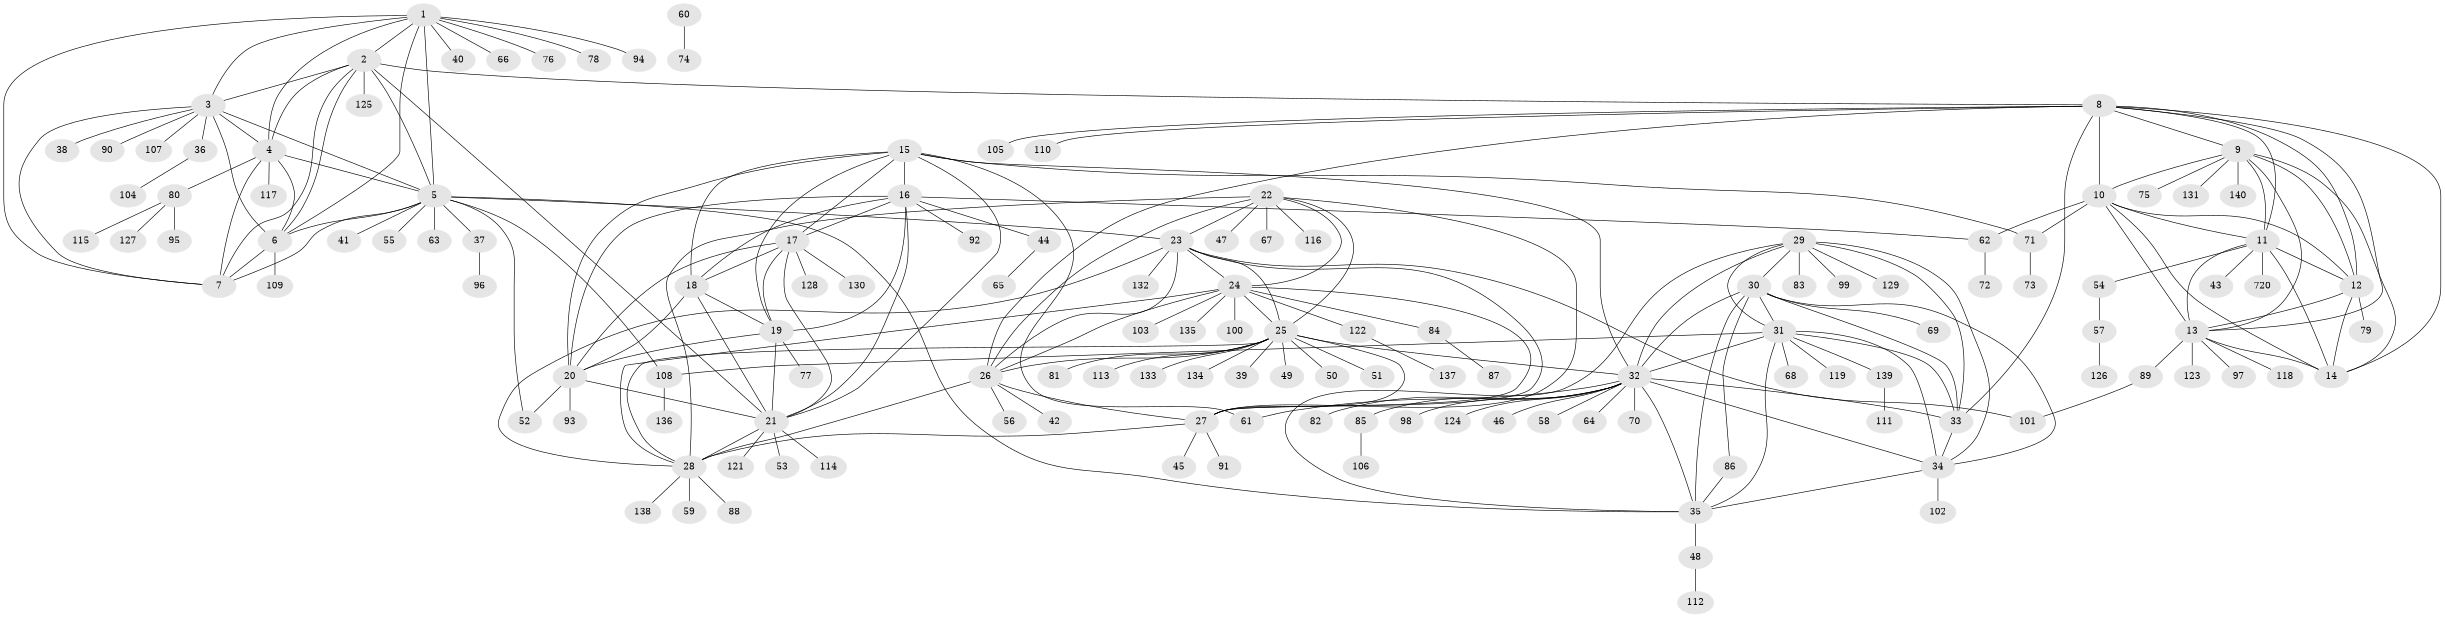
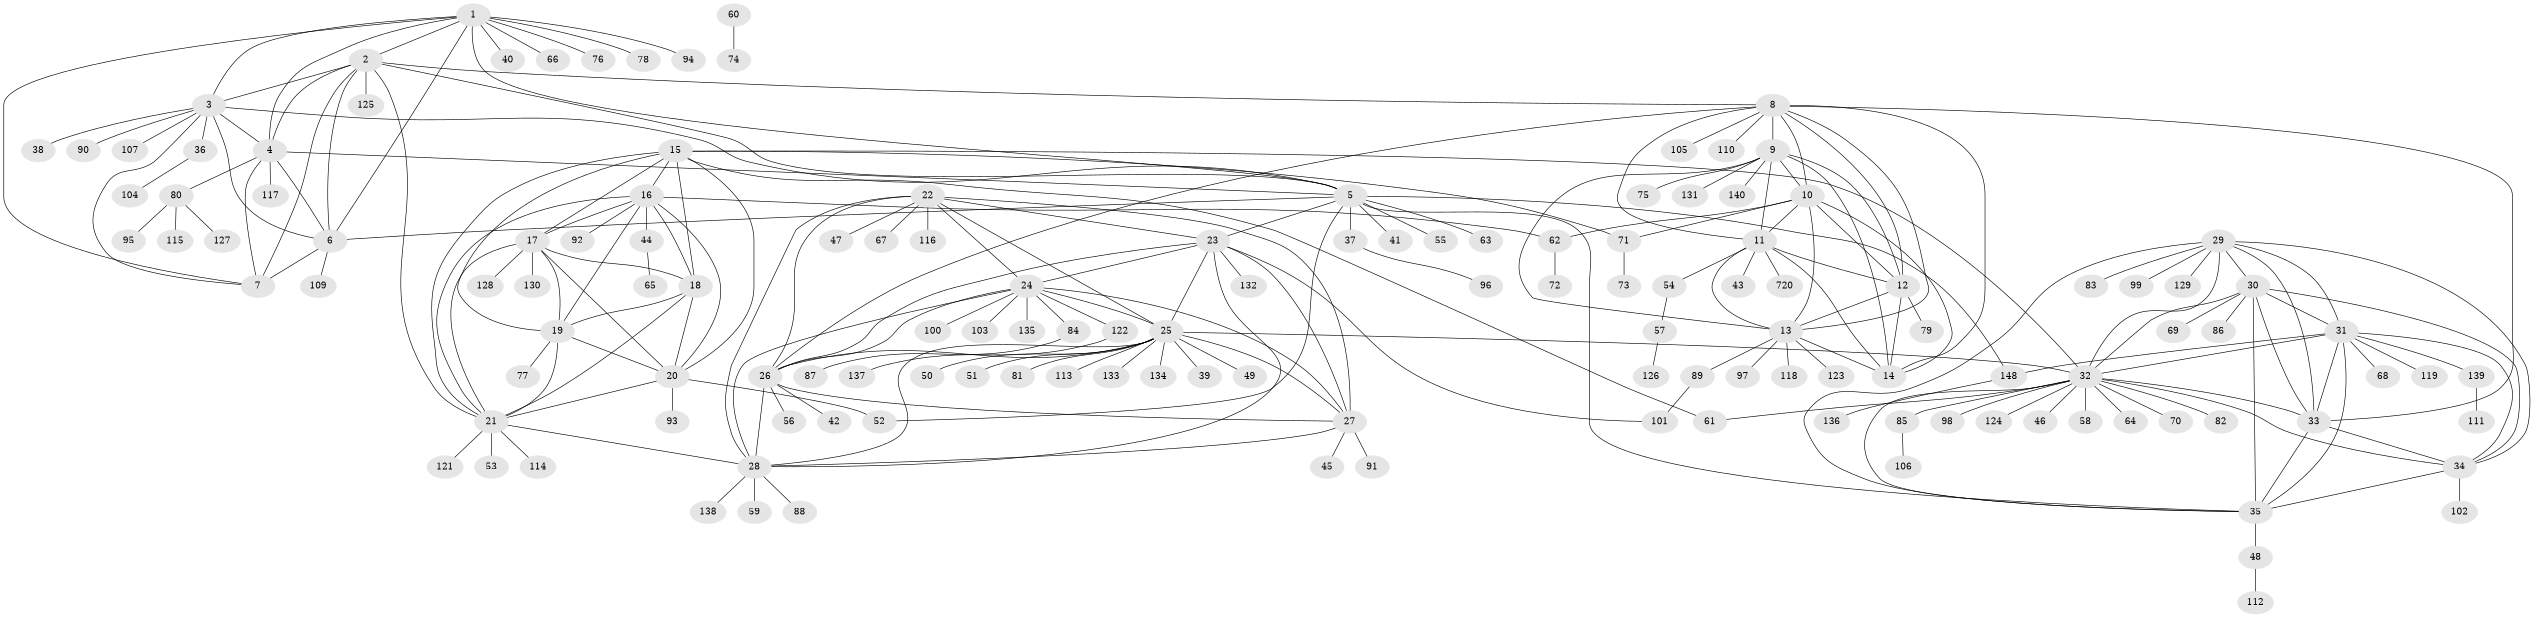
edge "5" -- "7": removed
node "108": label "108" -> "148"
edge "86" -- "35": now "33" -- "35"
